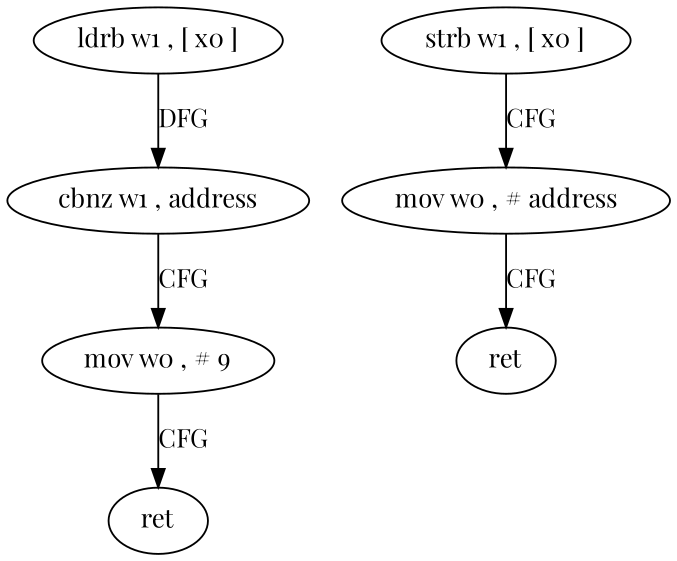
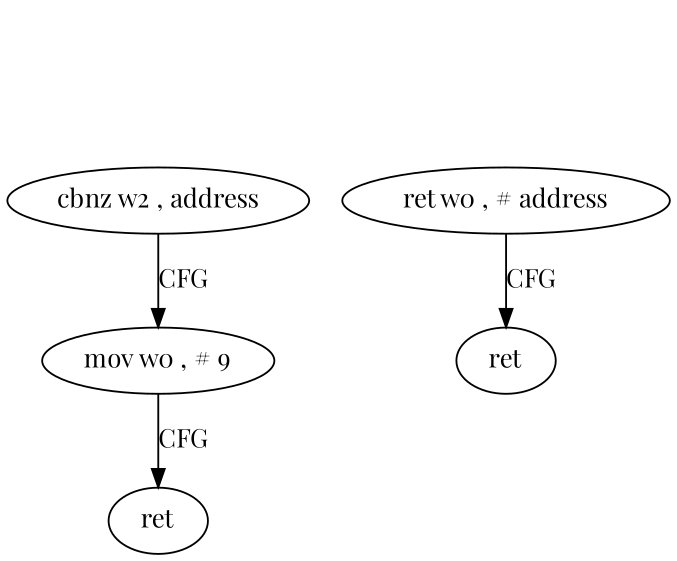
node "ldrb w1 , [ x0 ]": removed
node "strb w1 , [ x0 ]": removed
node "cbnz w1 , address": label "cbnz w1 , address" -> "cbnz w2 , address"
node "mov w0 , # address": label "mov w0 , # address" -> "ret w0 , # address"
